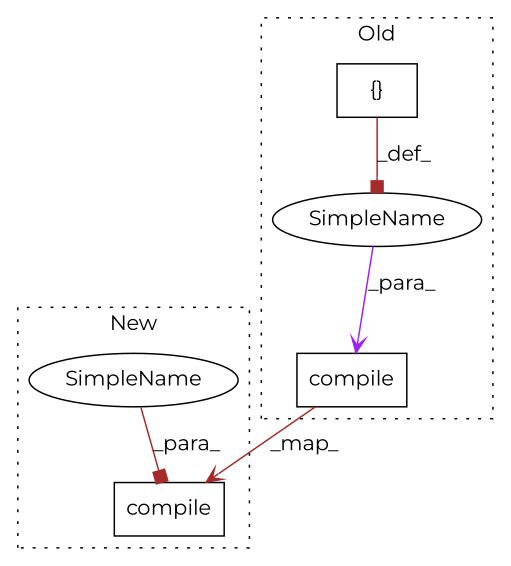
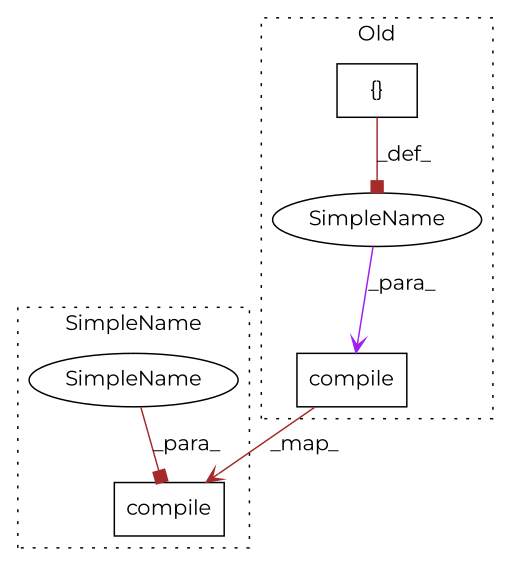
cluster "New": label "New" -> "SimpleName"
